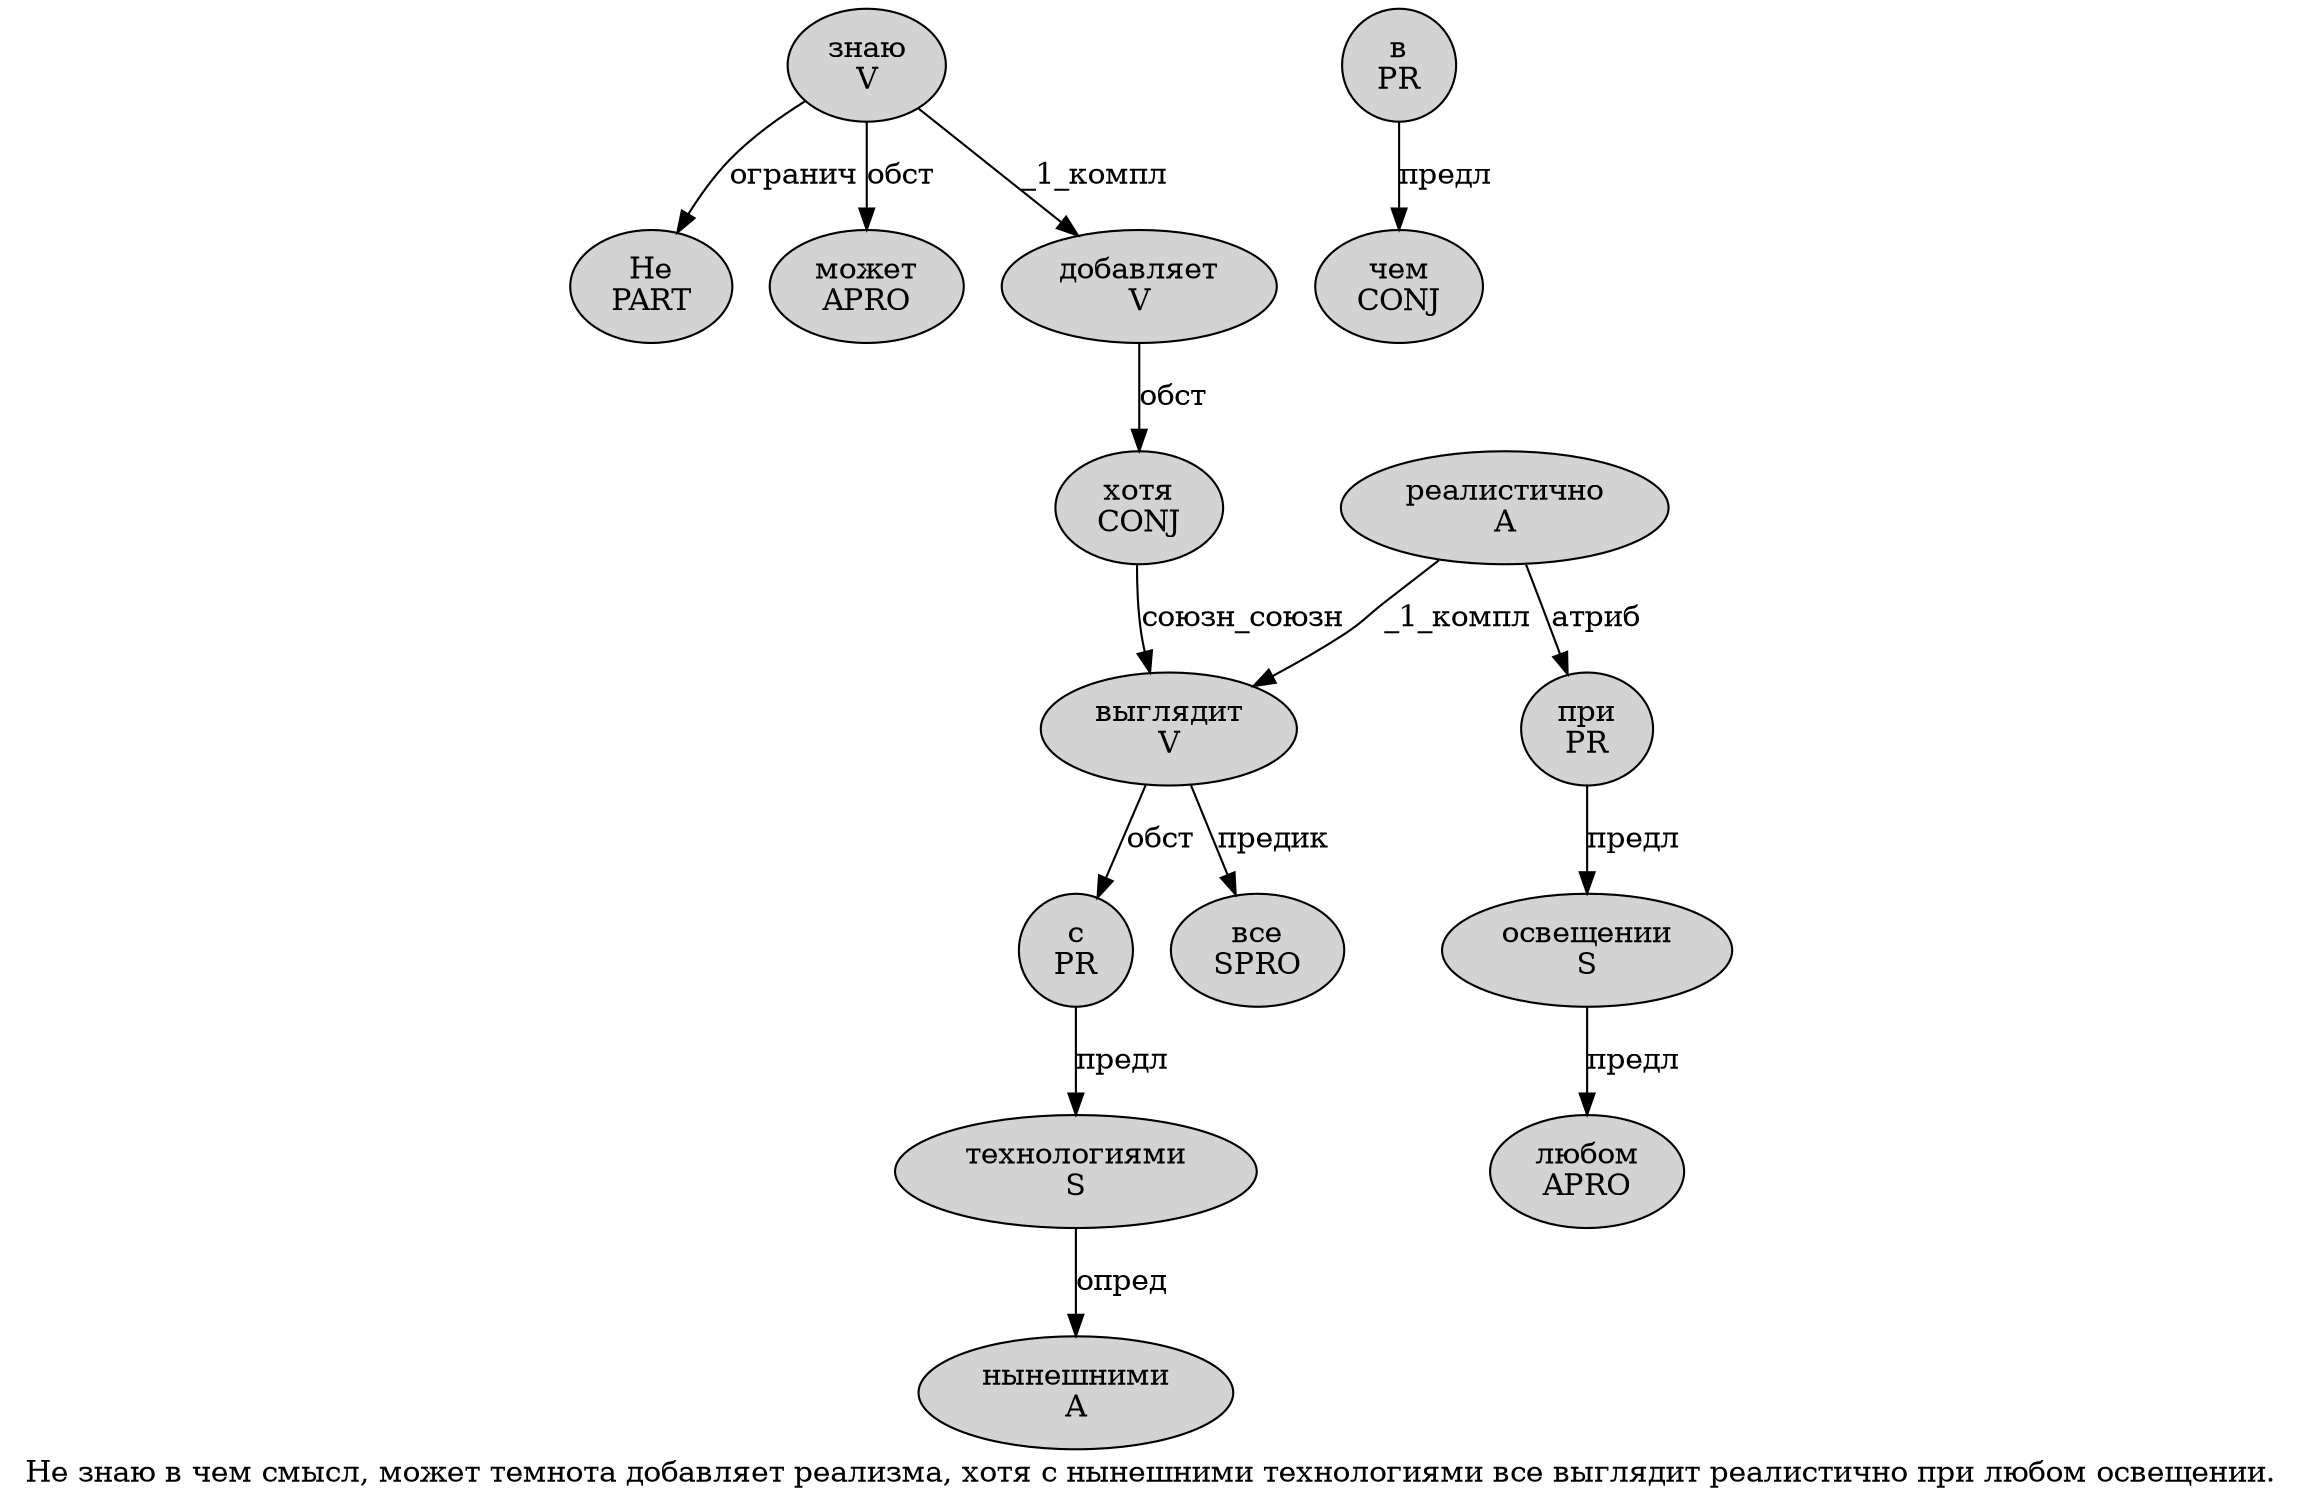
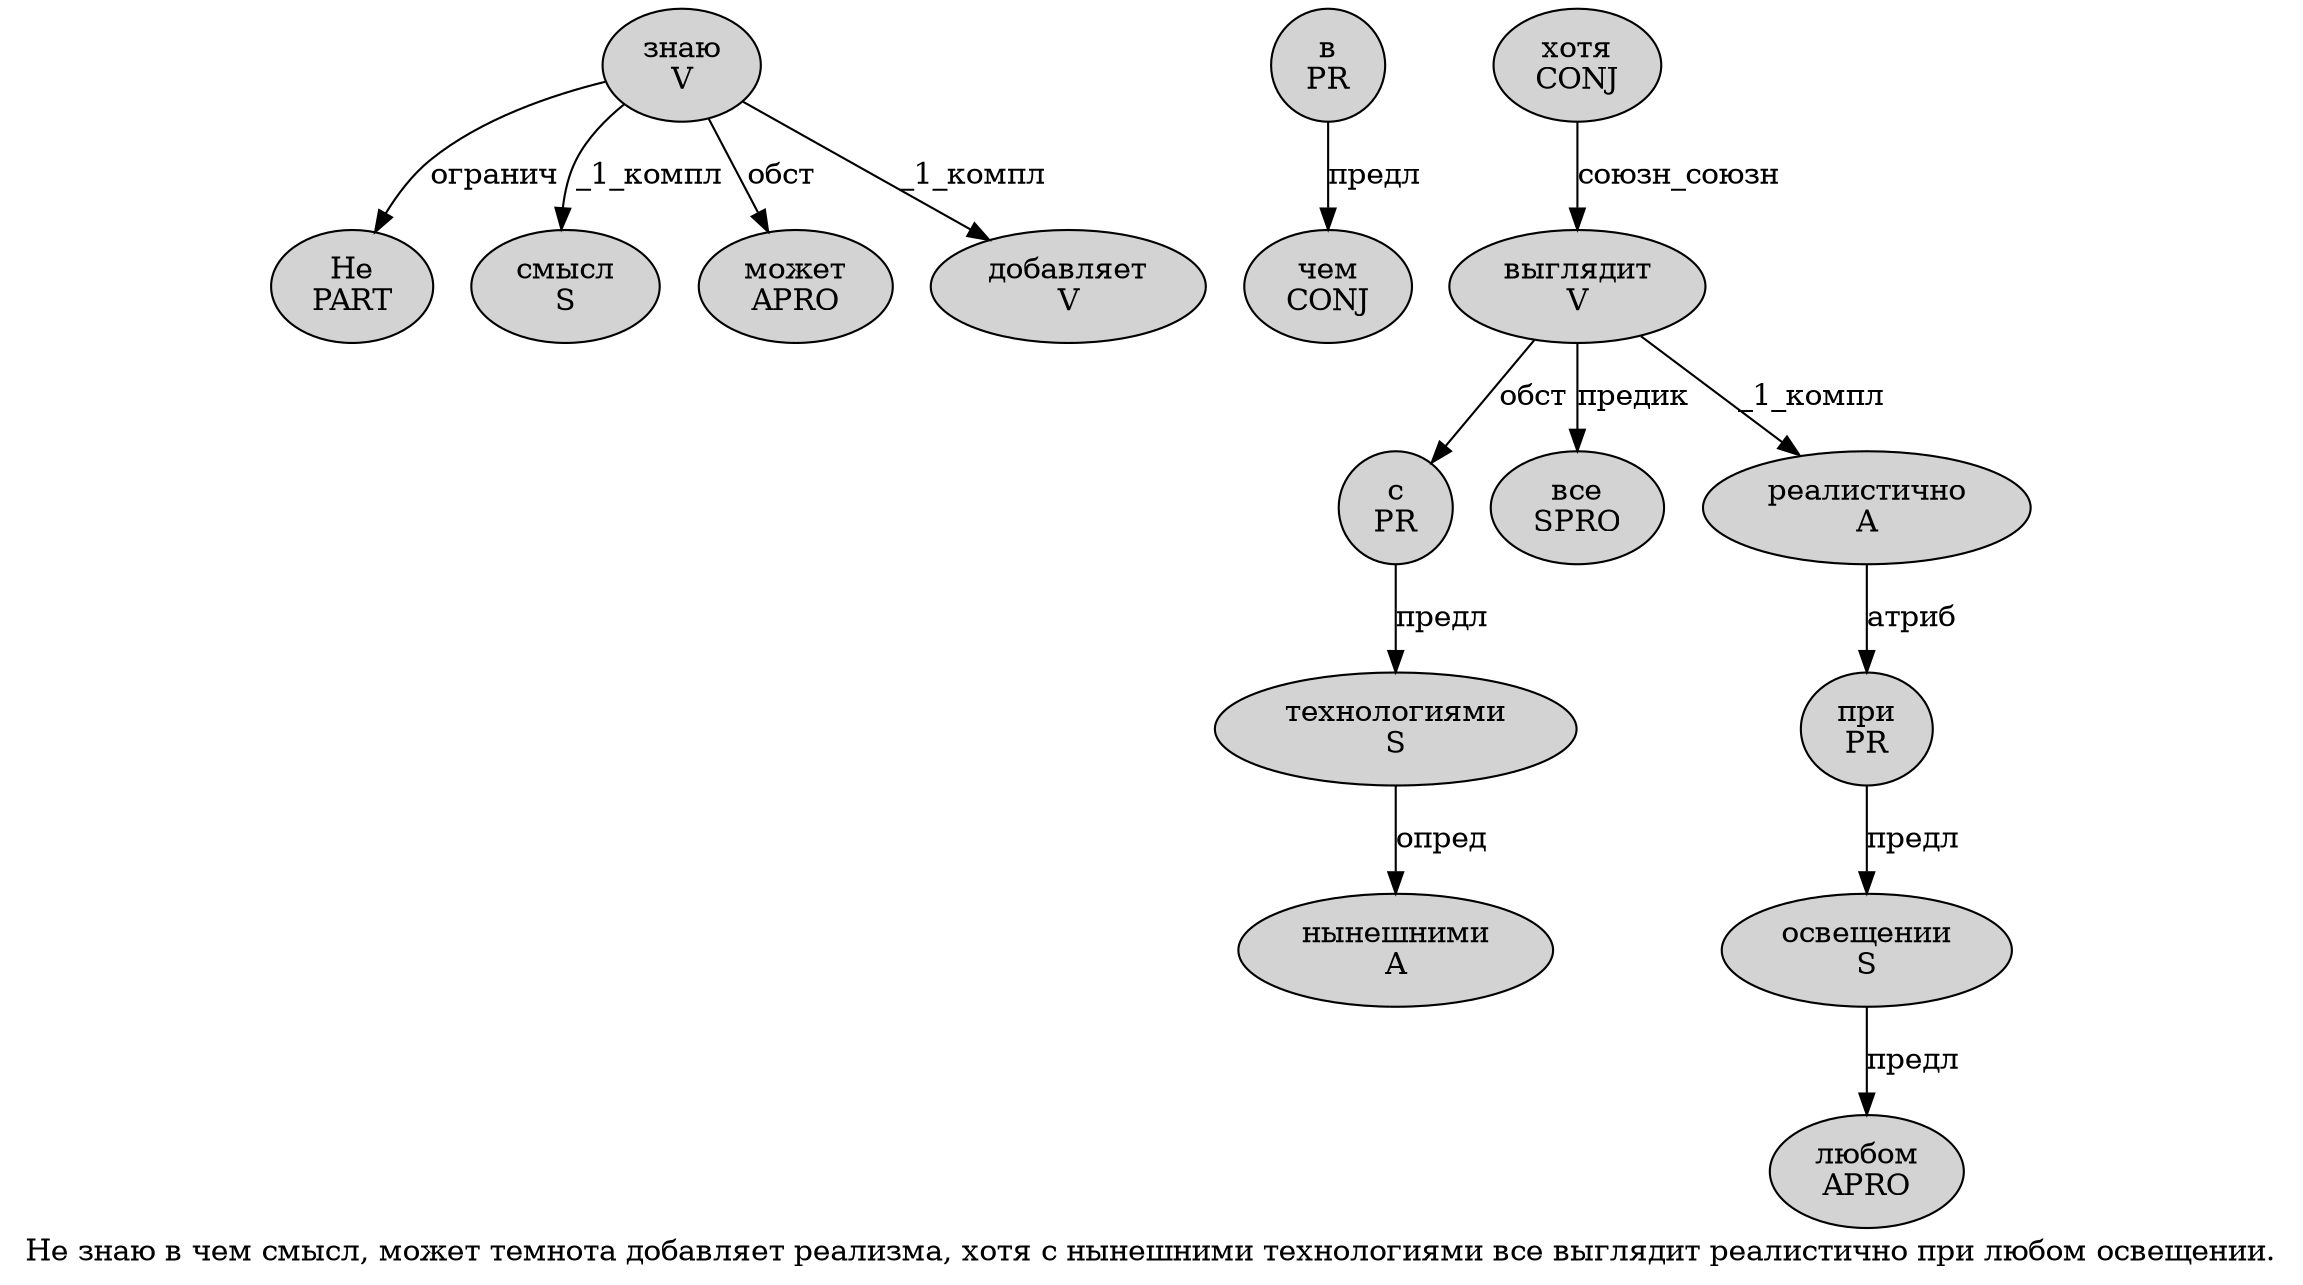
node "смысл S": added
edge "добавляет V" -> "хотя CONJ": removed, label "обст"
edge "реалистично A" -> "выглядит V": reversed
